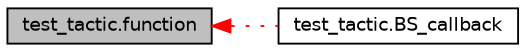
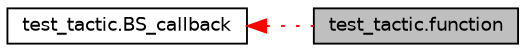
edge "test_tactic.BS_callback" -> "test_tactic.function": reversed
